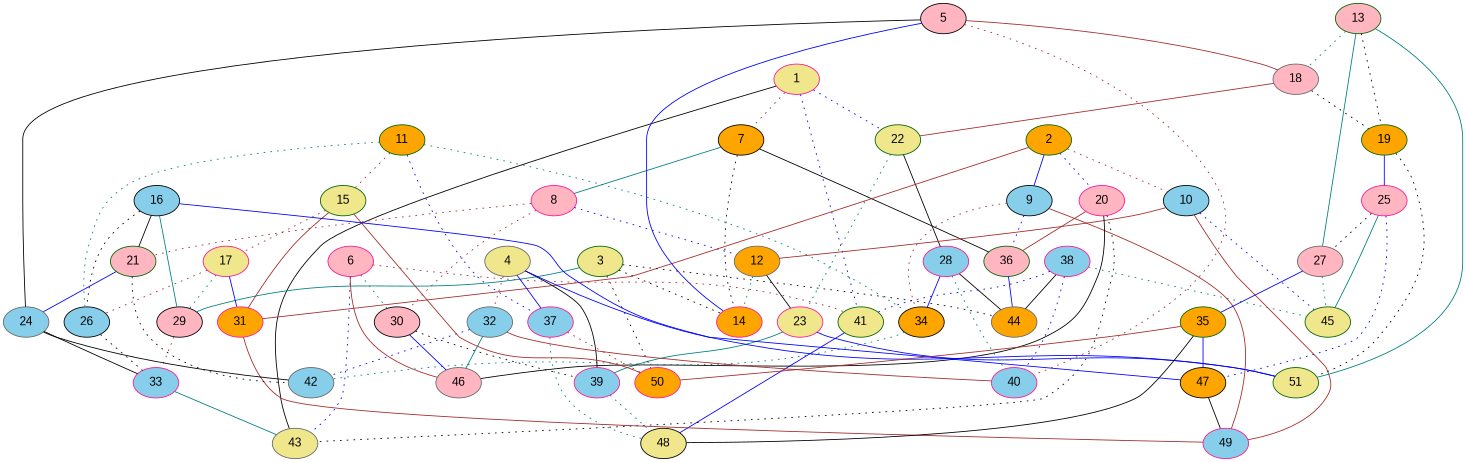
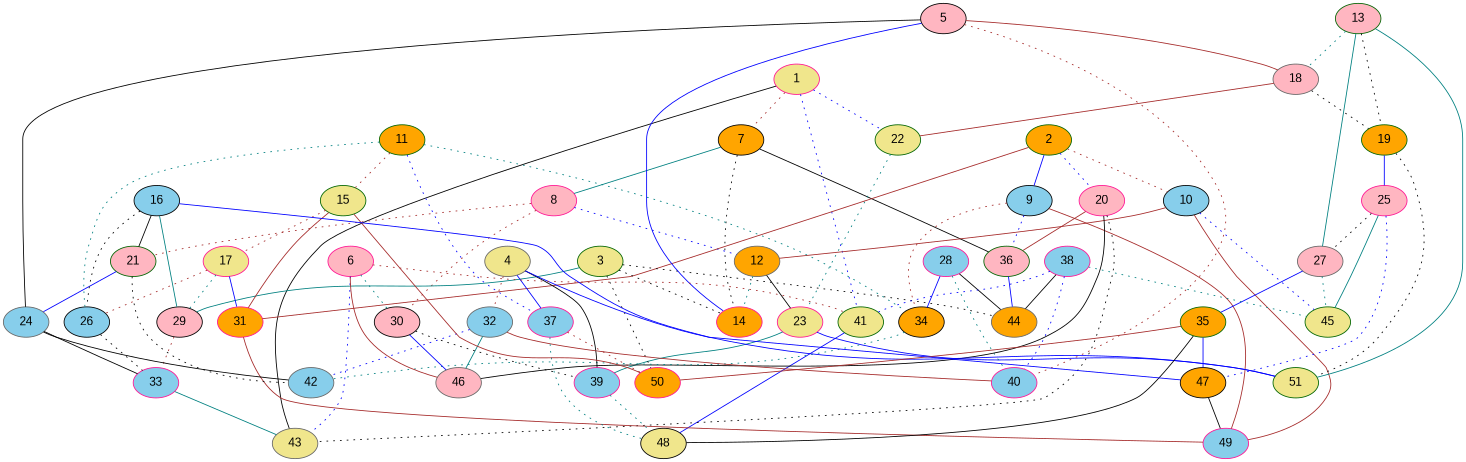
edge "22" -- "28": removed
